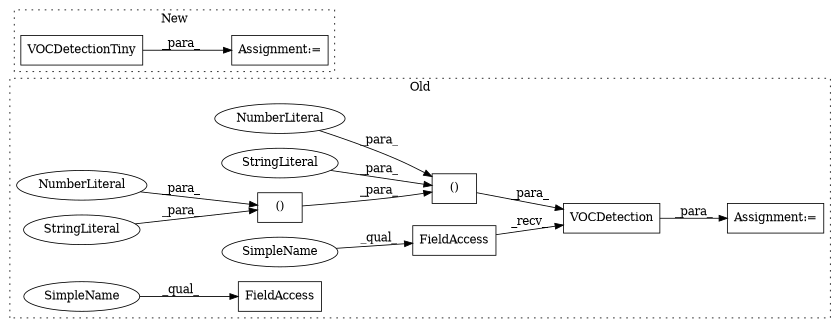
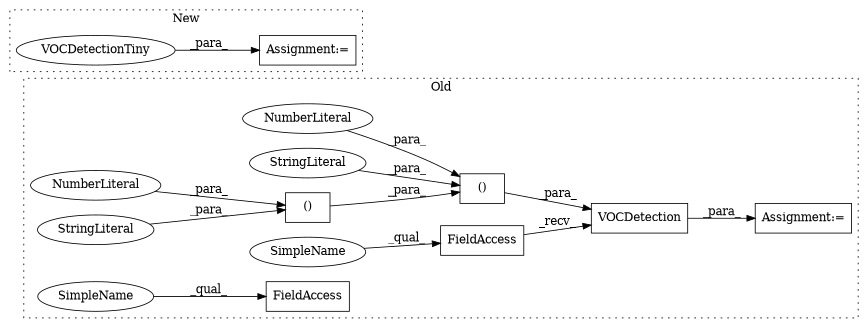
node "VOCDetectionTiny": shape box -> ellipse
